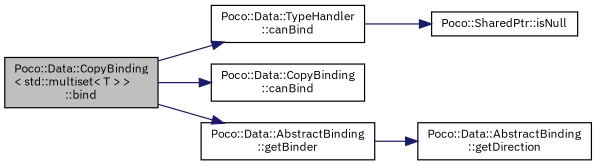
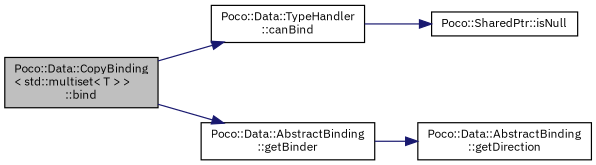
node "Poco::Data::CopyBinding ::canBind": removed
